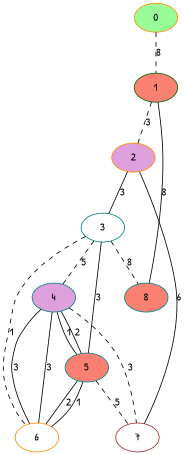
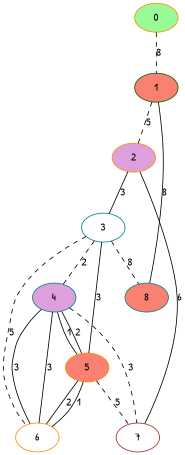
edge "1" -- "2": label "3" -> "5"
edge "3" -- "4": label "5" -> "2"
edge "3" -- "6": label "1" -> "5"
node "5": color teal -> darkorange
